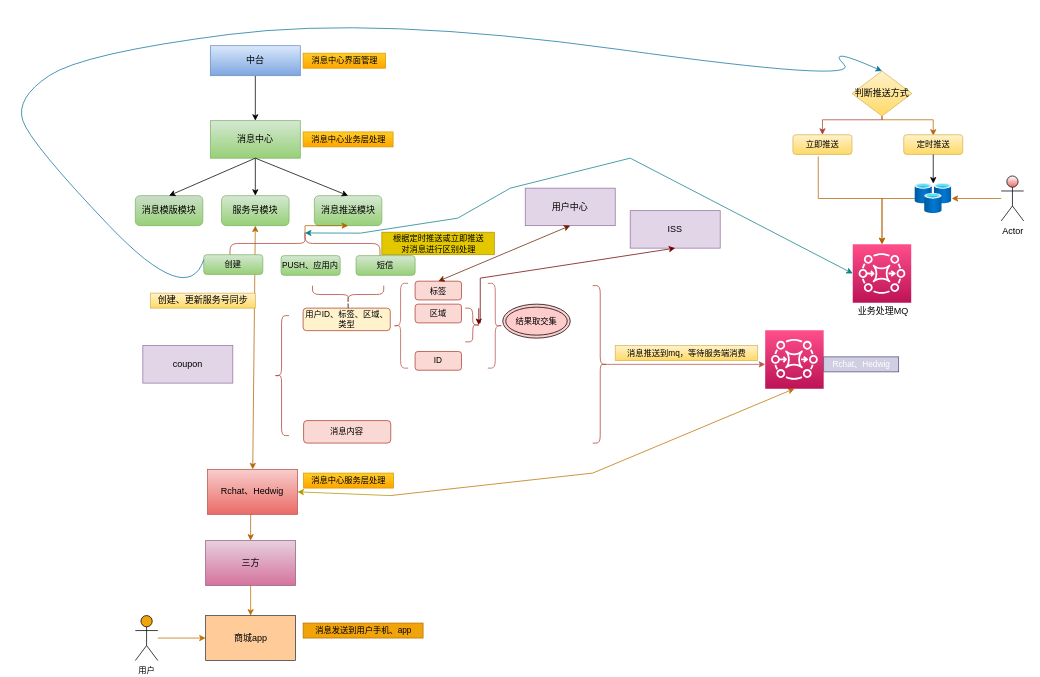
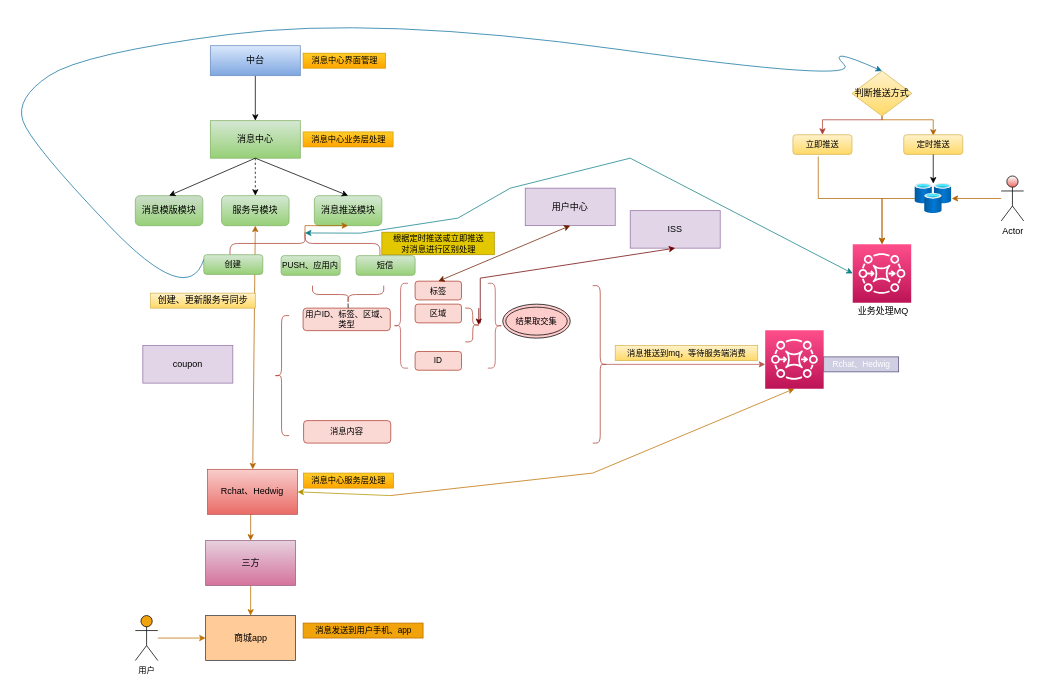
edge "消息中心" -> "服务号模块": style solid -> dashed
node "用户ID、标签、区域、类型": fillcolor #fff2cc -> #fad9d5
